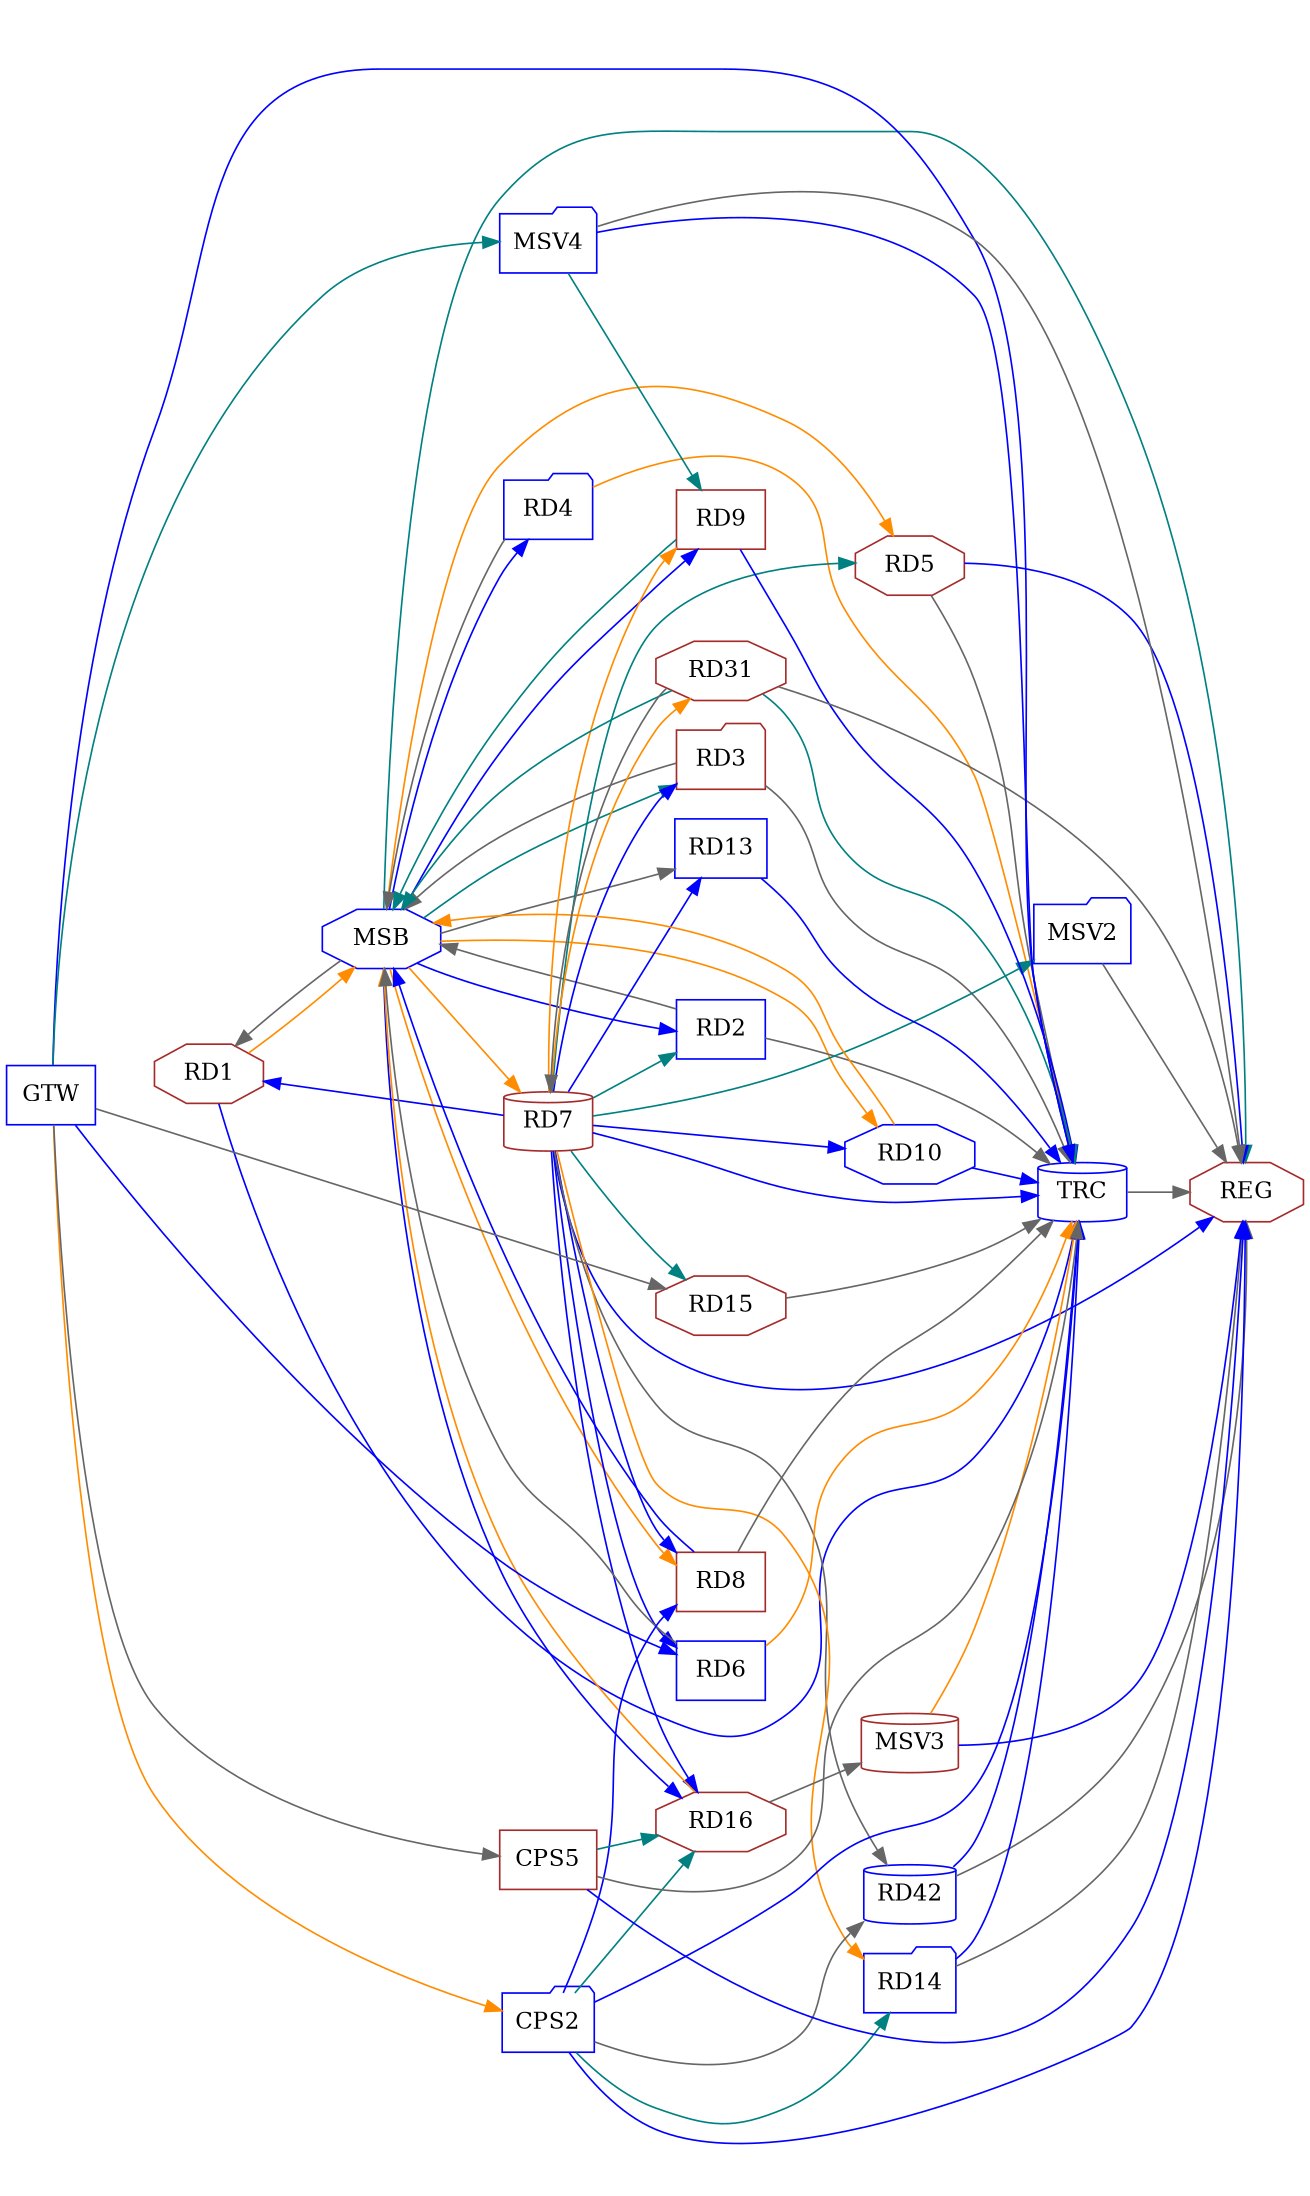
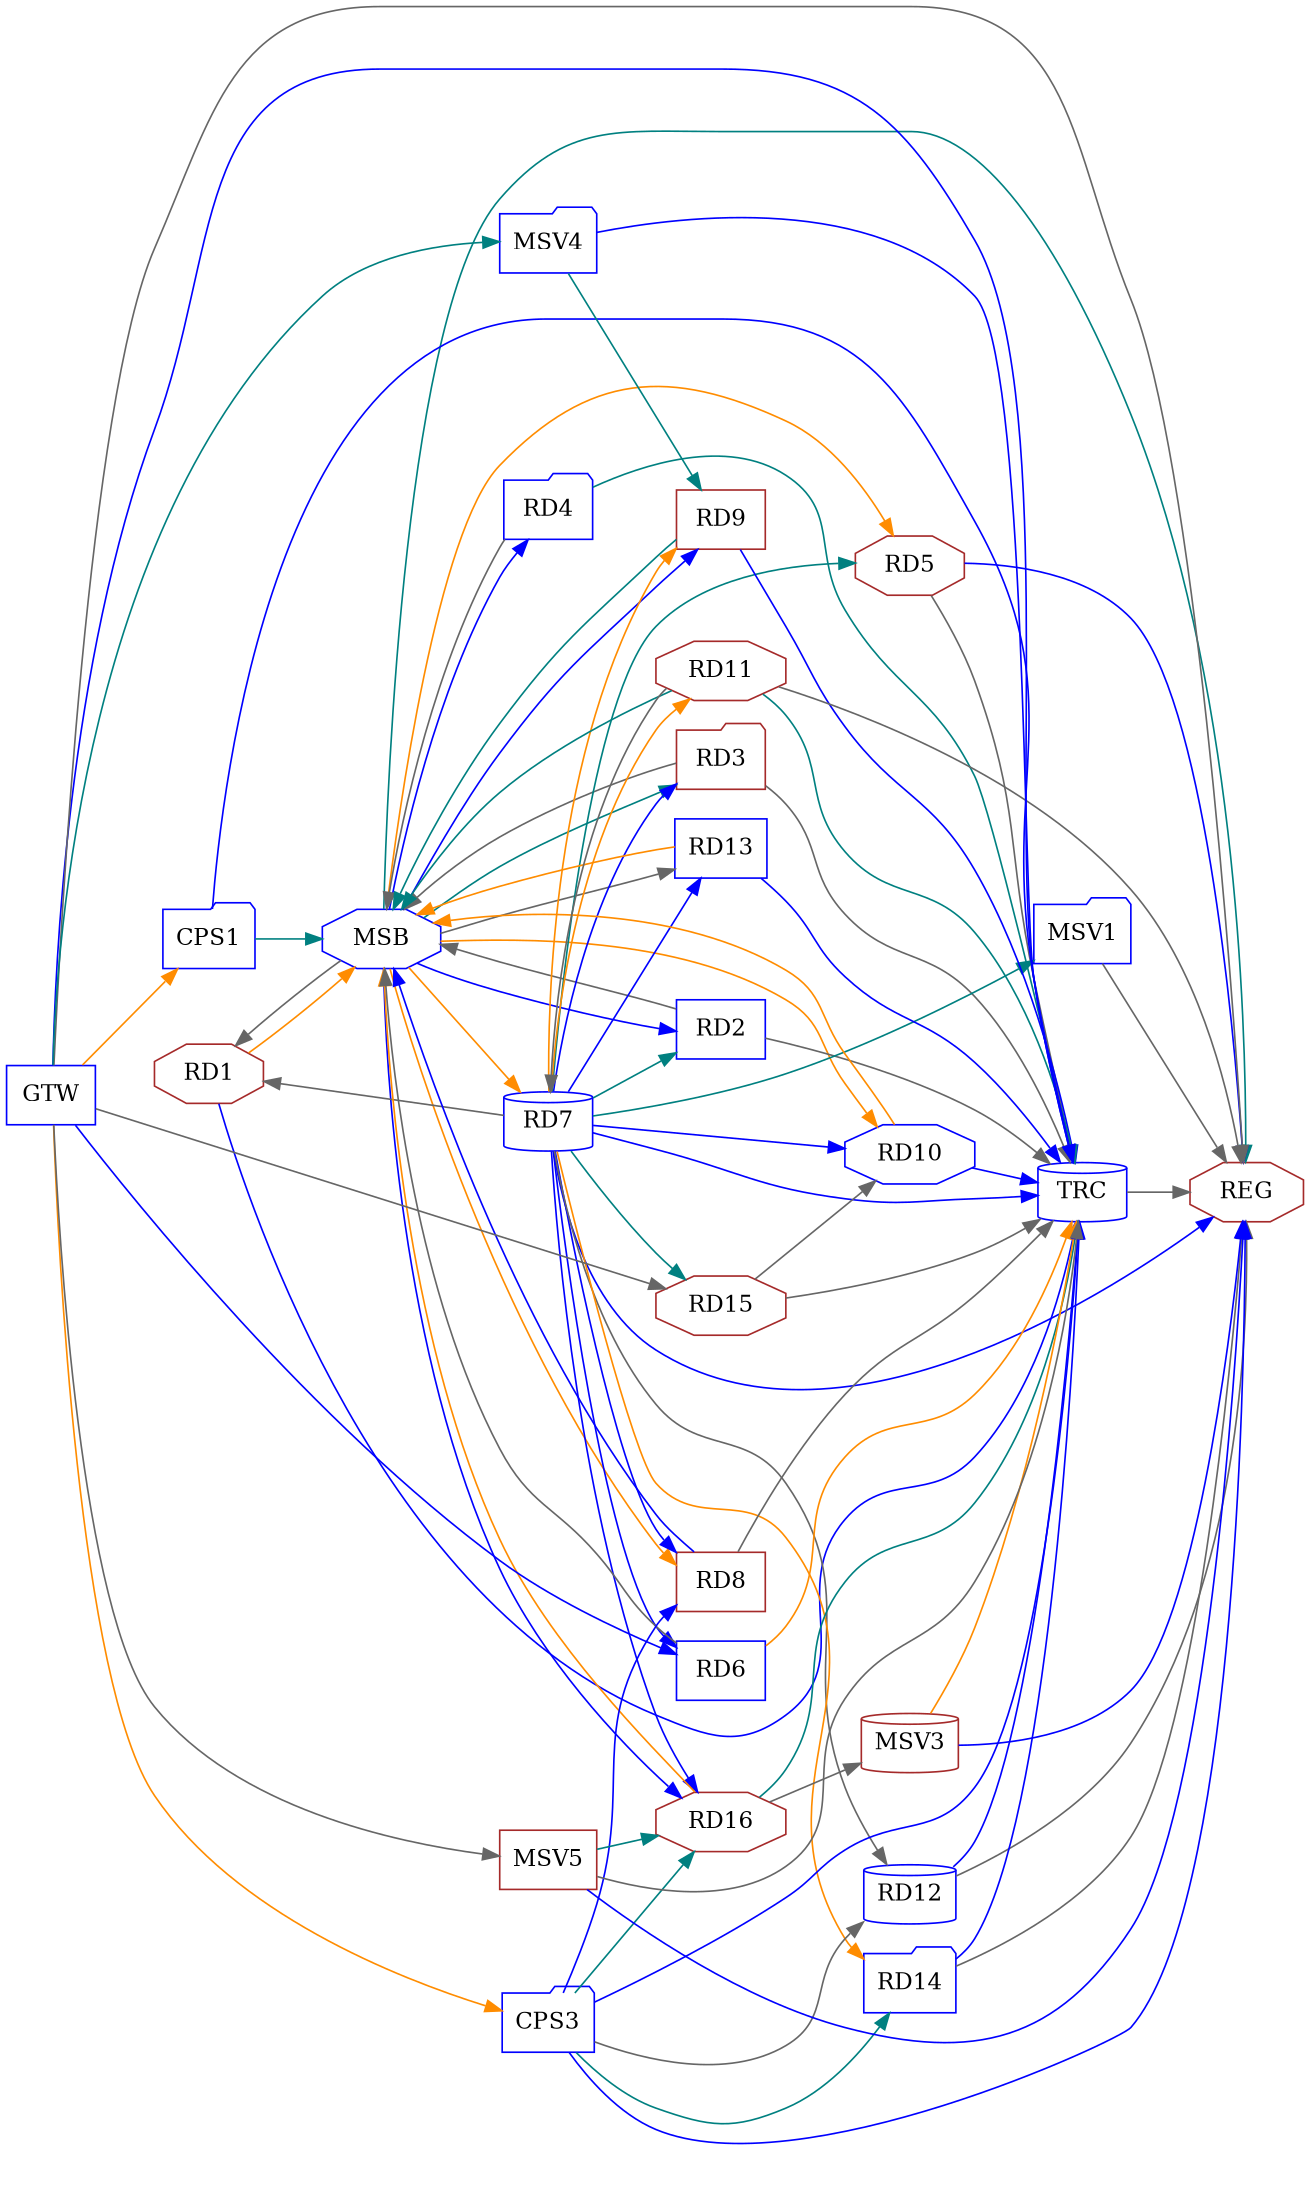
edge "MSV4" -> "REG": now "GTW" -> "REG"
node "RD31": label "RD31" -> "RD11"
edge "RD4" -> "TRC": color darkorange -> teal
edge "RD13" -> "MSB": added
node "MSV2": label "MSV2" -> "MSV1"
node "CPS1": added
edge "RD7" -> "RD1": color blue -> gray40
node "RD7": color brown -> blue
edge "RD15" -> "RD10": added
edge "RD16" -> "TRC": added
node "CPS5": label "CPS5" -> "MSV5"
node "RD42": label "RD42" -> "RD12"
node "CPS2": label "CPS2" -> "CPS3"
